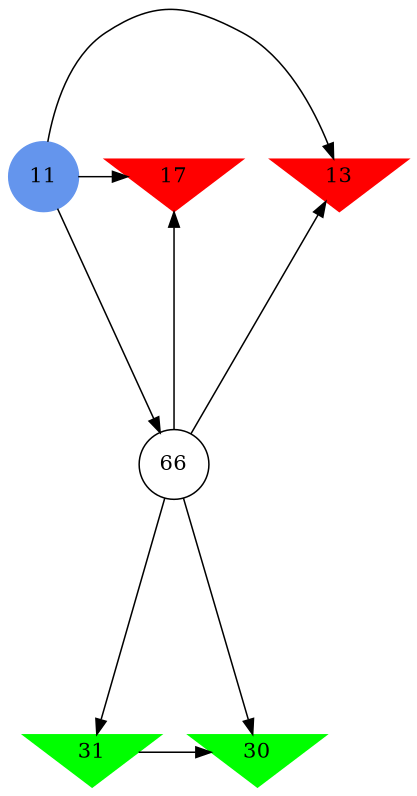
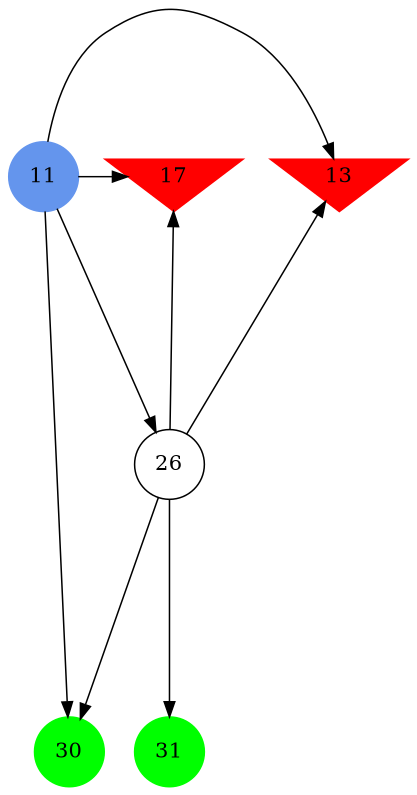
node "66": label "66" -> "26"
node "31": shape invtriangle -> circle
edge "31" -> "30": now "11" -> "30"
node "30": shape invtriangle -> circle
